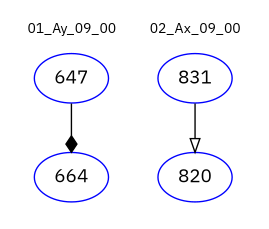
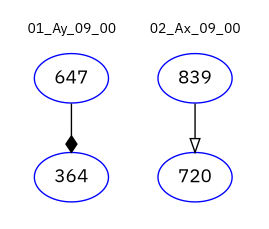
node "831": label "831" -> "839"
node "664": label "664" -> "364"
node "820": label "820" -> "720"
